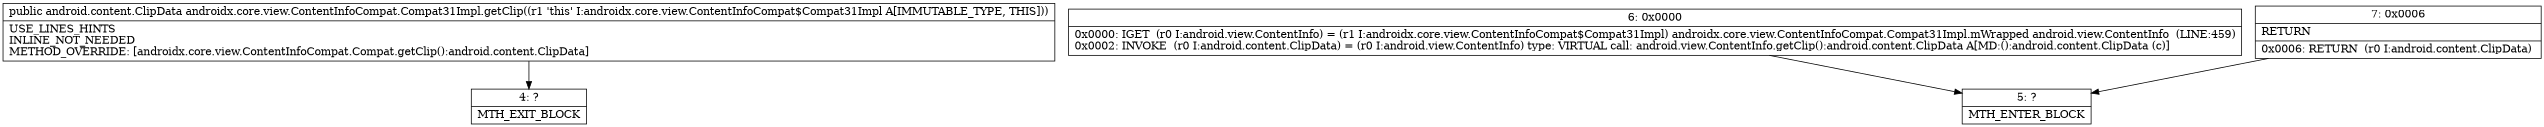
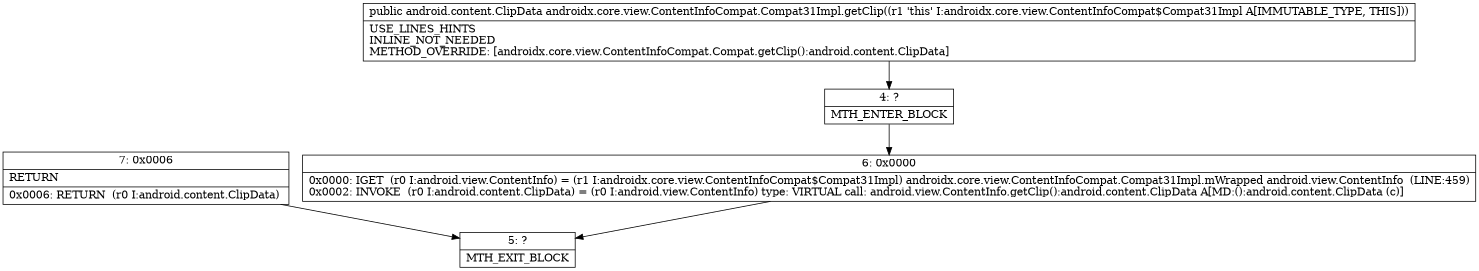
node "4: ?": text "MTH_EXIT_BLOCK" -> "MTH_ENTER_BLOCK"
node "5: ?": text "MTH_ENTER_BLOCK" -> "MTH_EXIT_BLOCK"
edge "4: ?" -> "6: 0x0000": added
